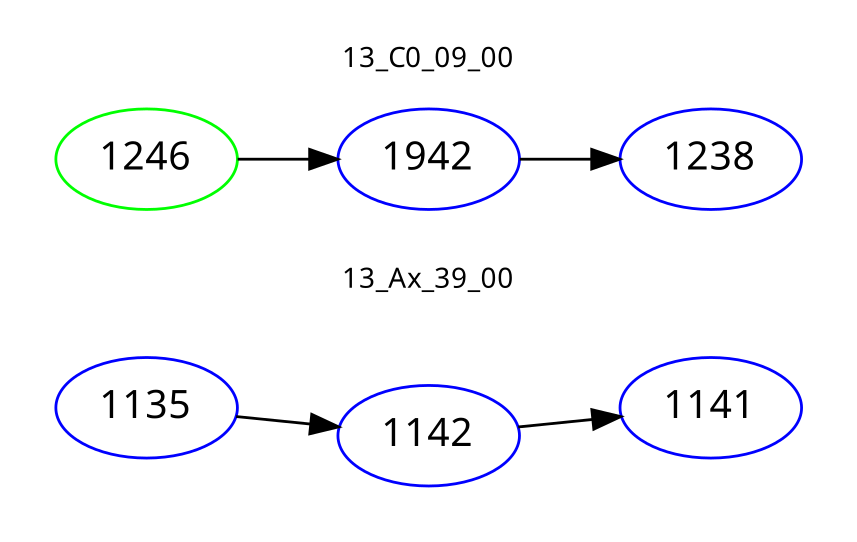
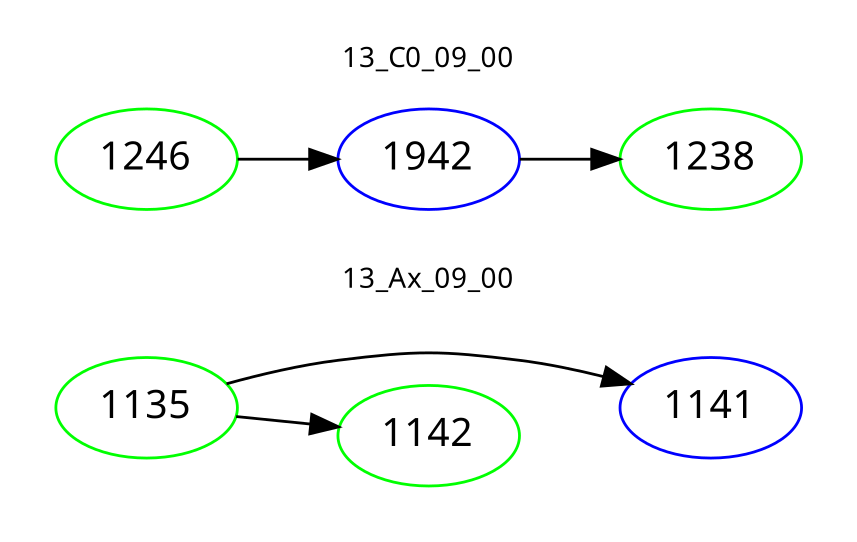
node "1238": color blue -> green
cluster "13_Ax_39_00": label "13_Ax_39_00" -> "13_Ax_09_00"
node "1135": color blue -> green
edge "1142" -> "1141": now "1135" -> "1141"
node "1142": color blue -> green
